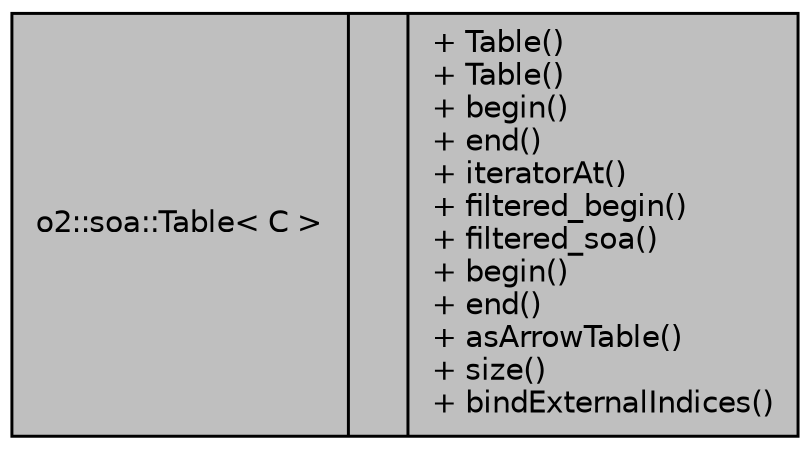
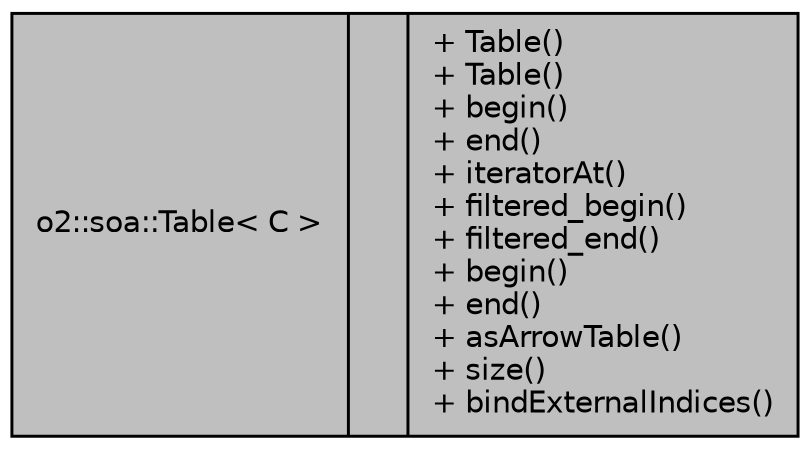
node "o2::soa::Table< C >": text "+ filtered_soa()" -> "+ filtered_end()"
